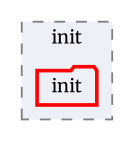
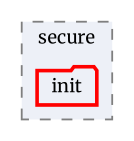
cluster "init": label "init" -> "secure"
